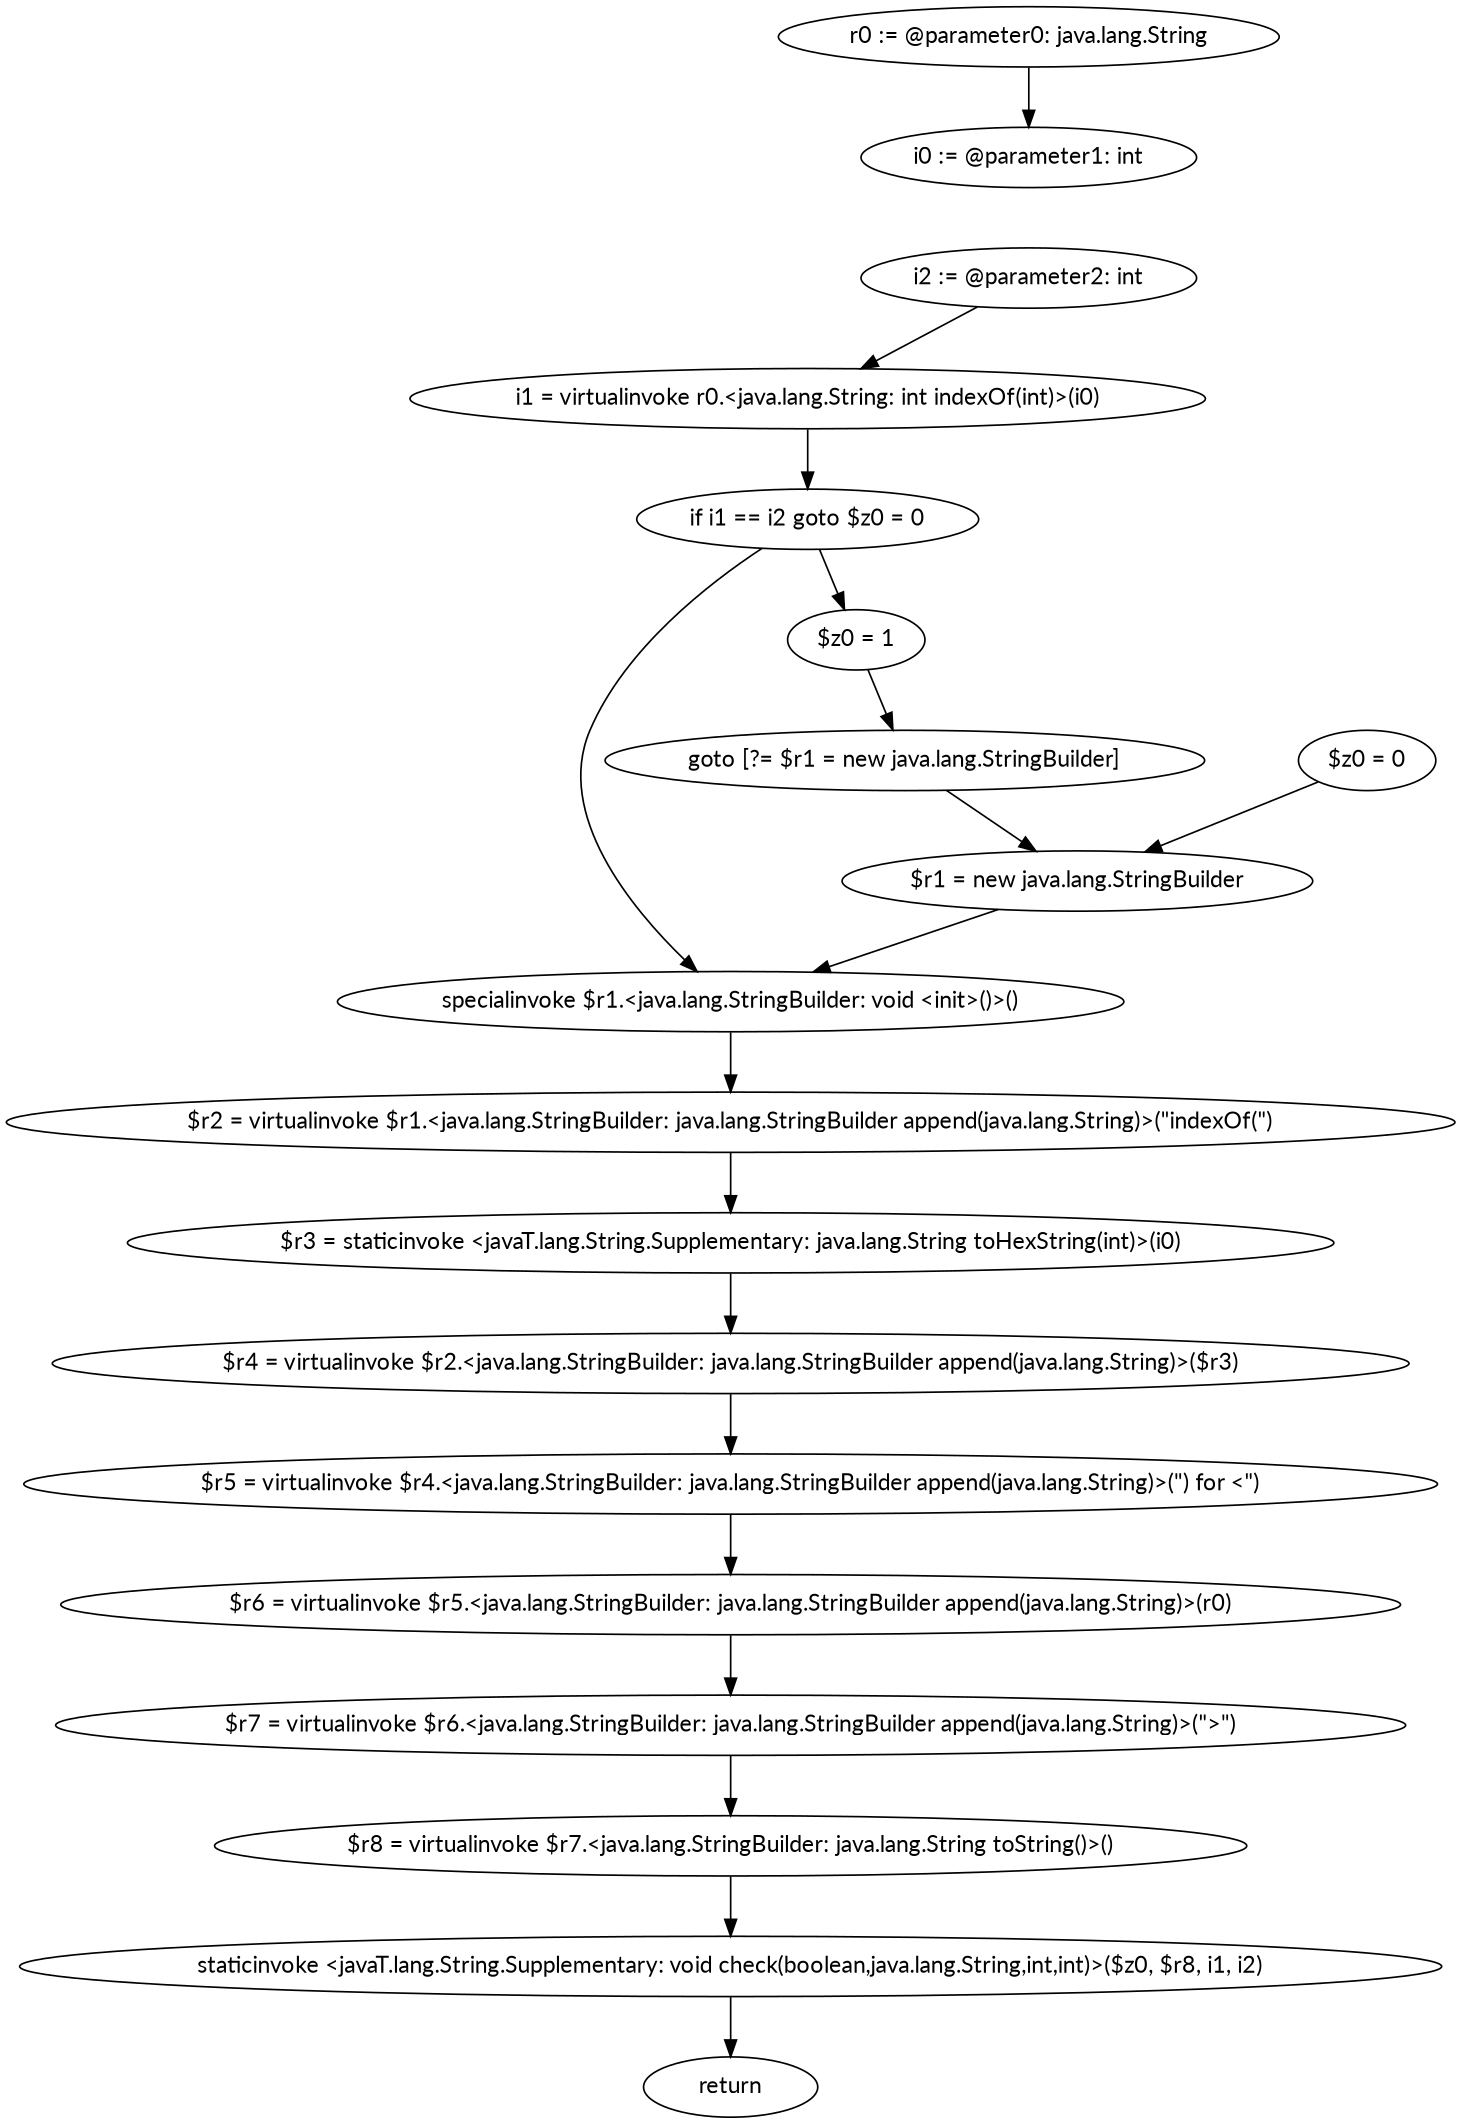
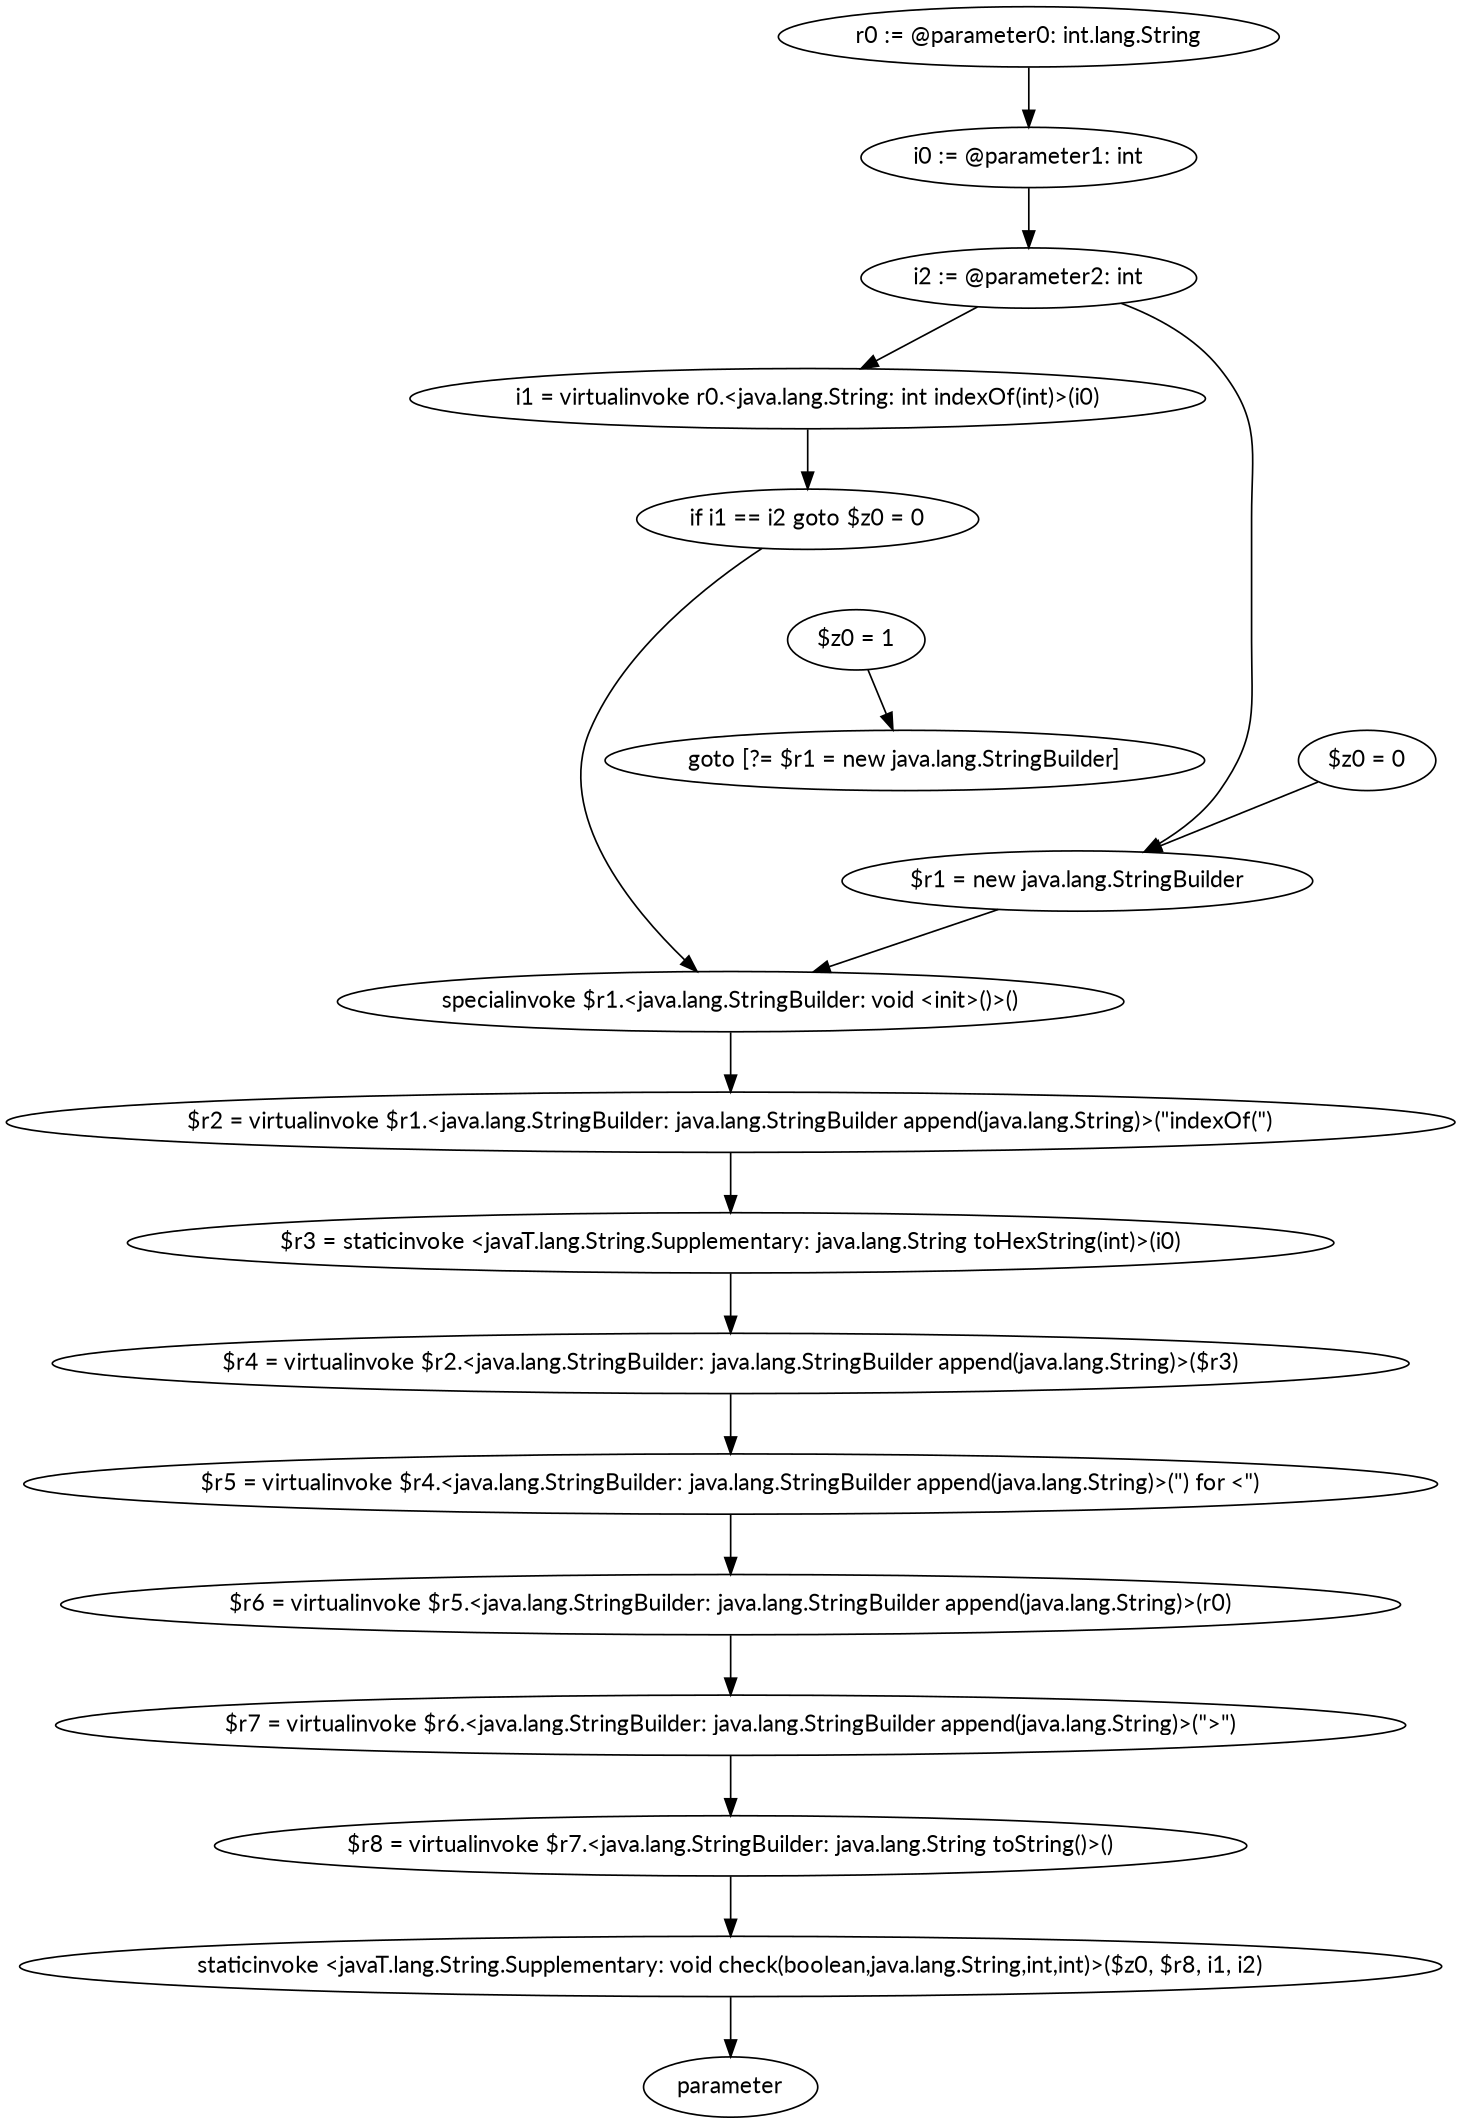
node "r0 := @parameter0: java.lang.String": label "r0 := @parameter0: java.lang.String" -> "r0 := @parameter0: int.lang.String"
edge "i0 := @parameter1: int" -> "i2 := @parameter2: int": added
edge "if i1 == i2 goto $z0 = 0" -> "$z0 = 1": removed
edge "goto [?= $r1 = new java.lang.StringBuilder]" -> "$r1 = new java.lang.StringBuilder": now "i2 := @parameter2: int" -> "$r1 = new java.lang.StringBuilder"
node "return": label "return" -> "parameter"
